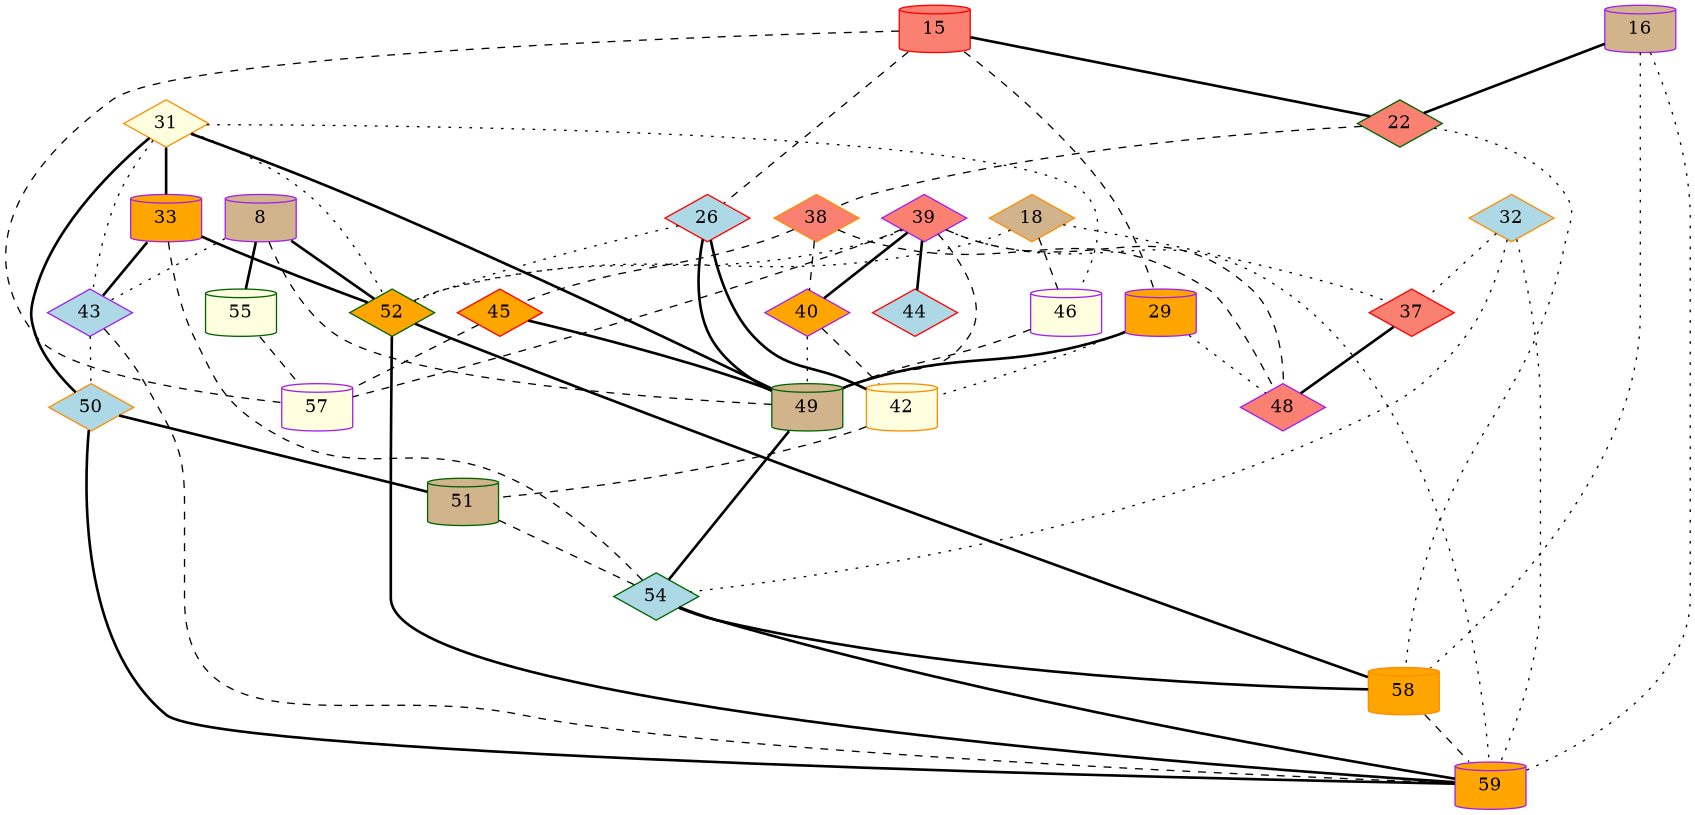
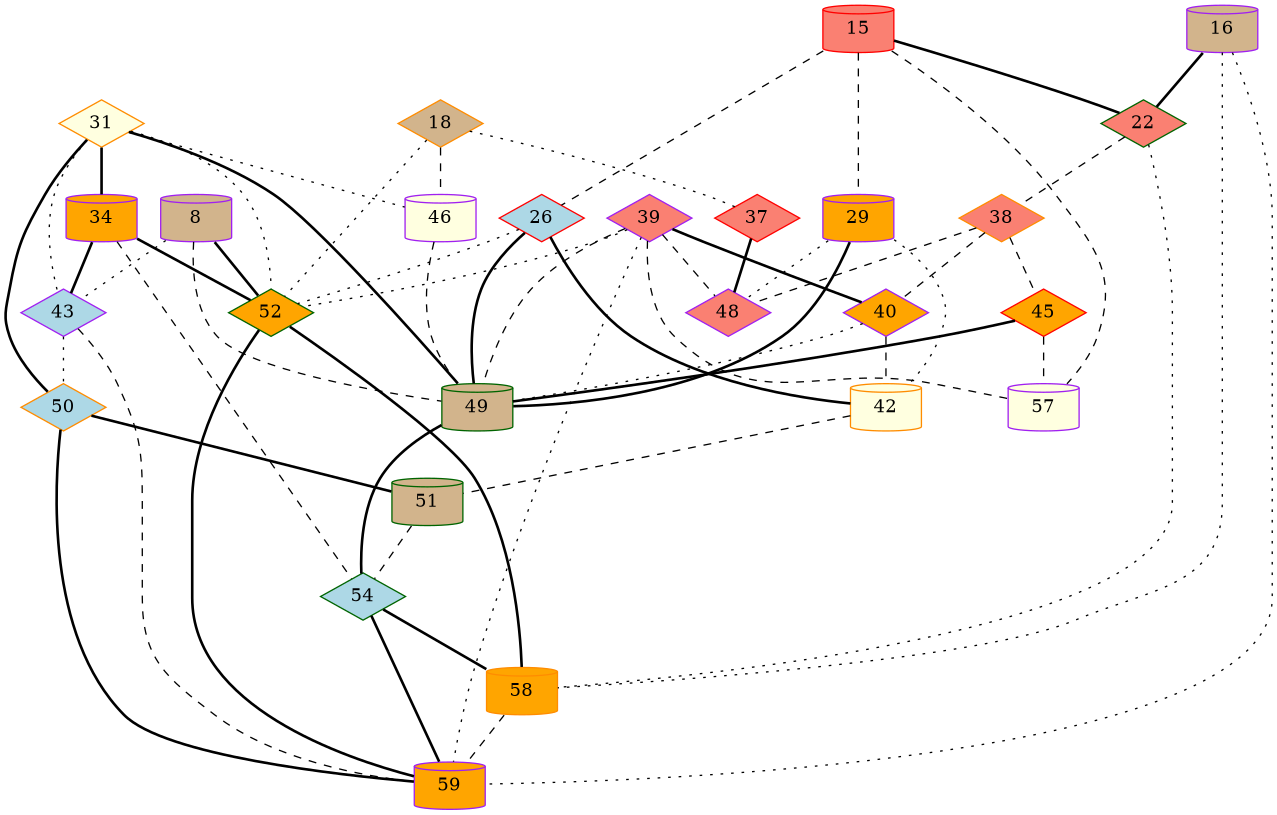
node "33": label "33" -> "34"
node "32": removed
node "55": removed
node "44": removed
